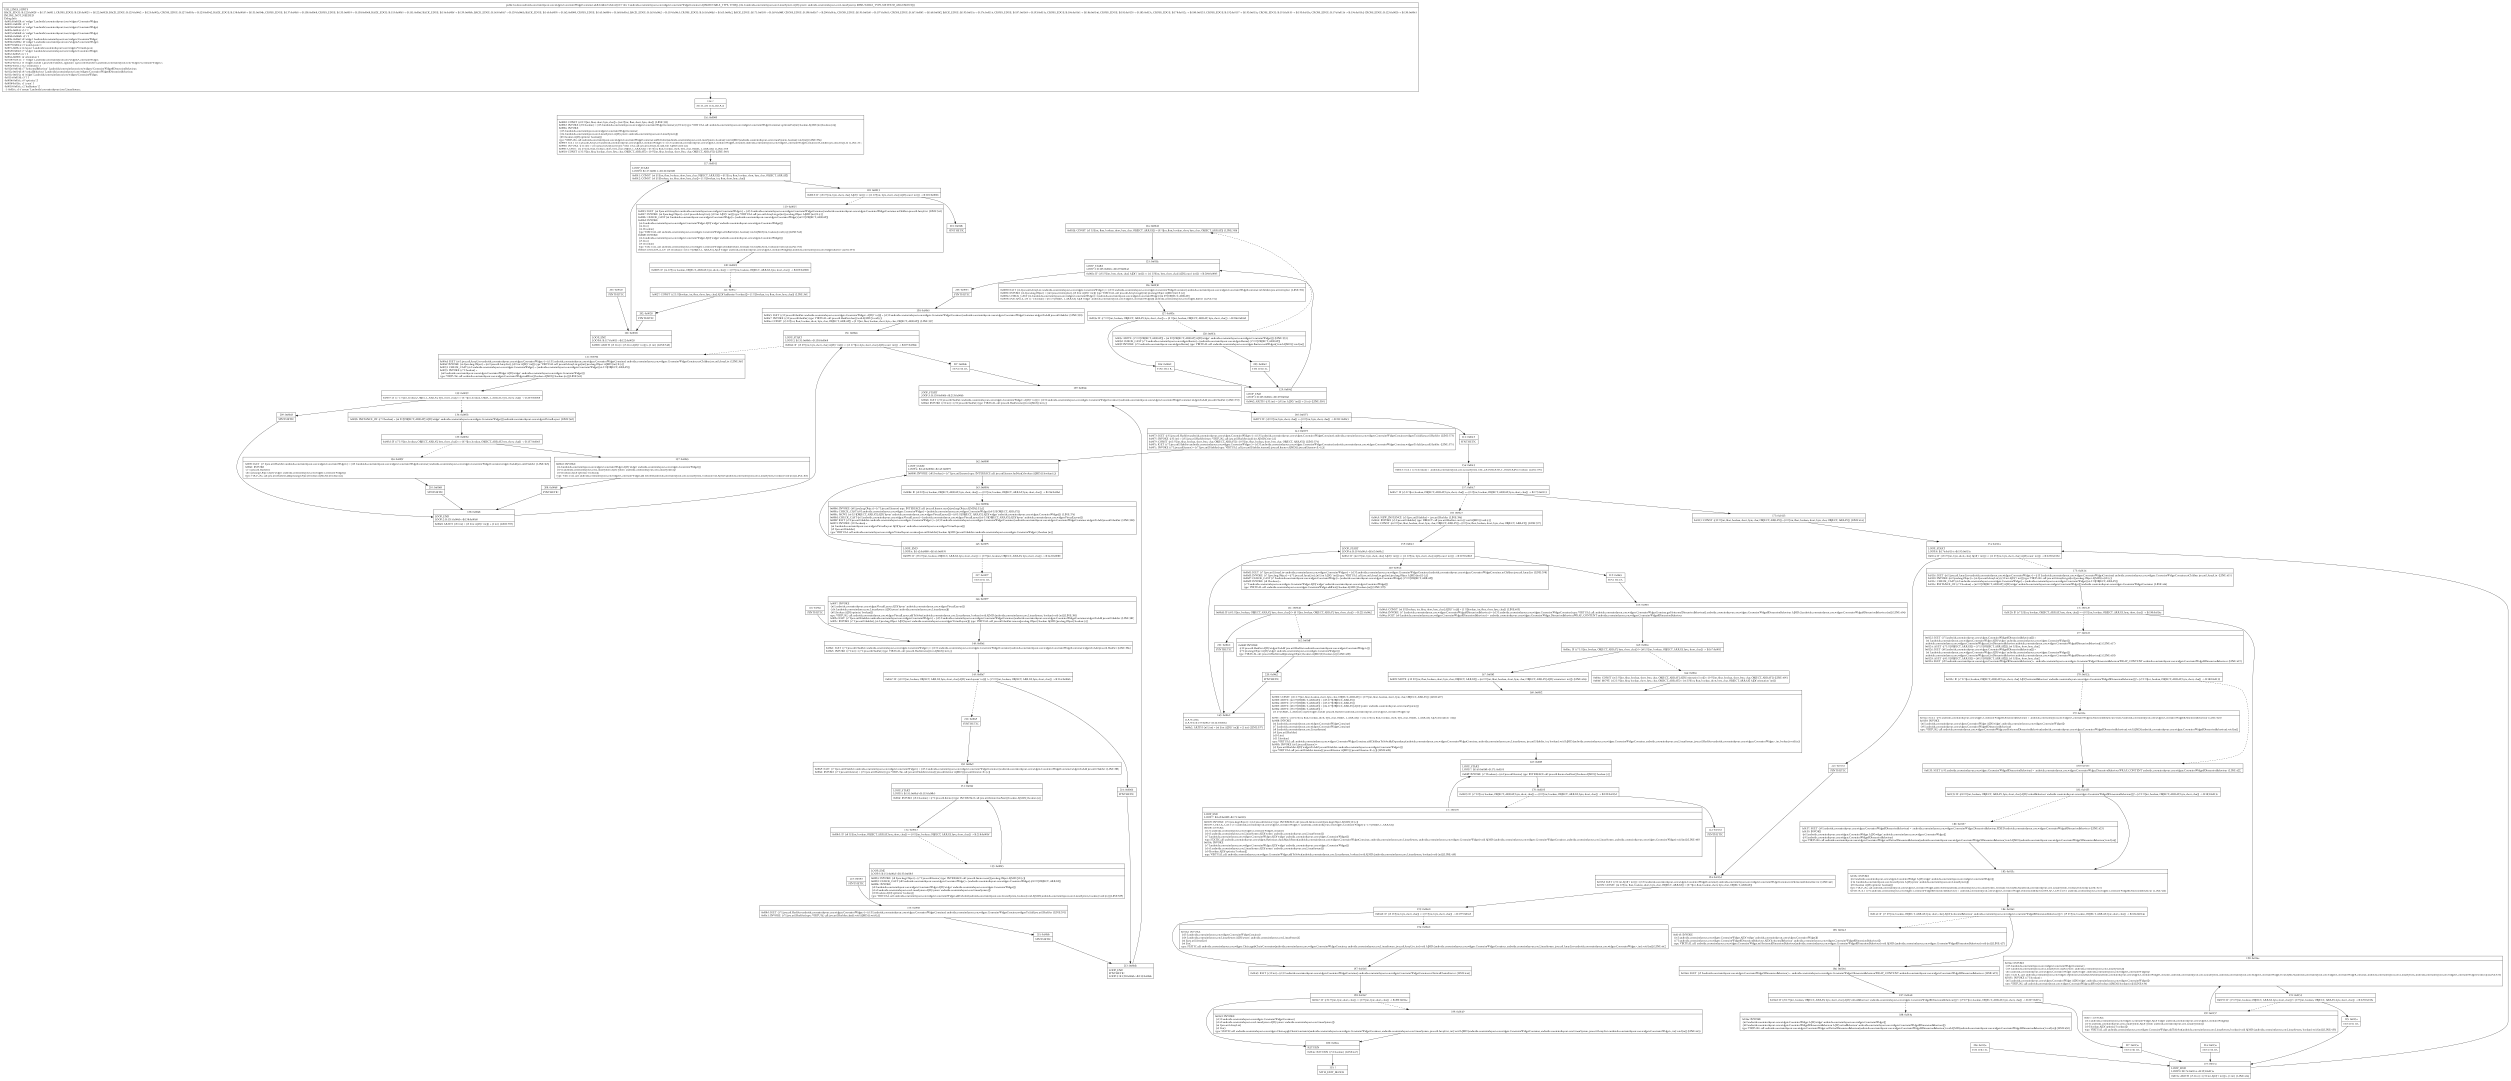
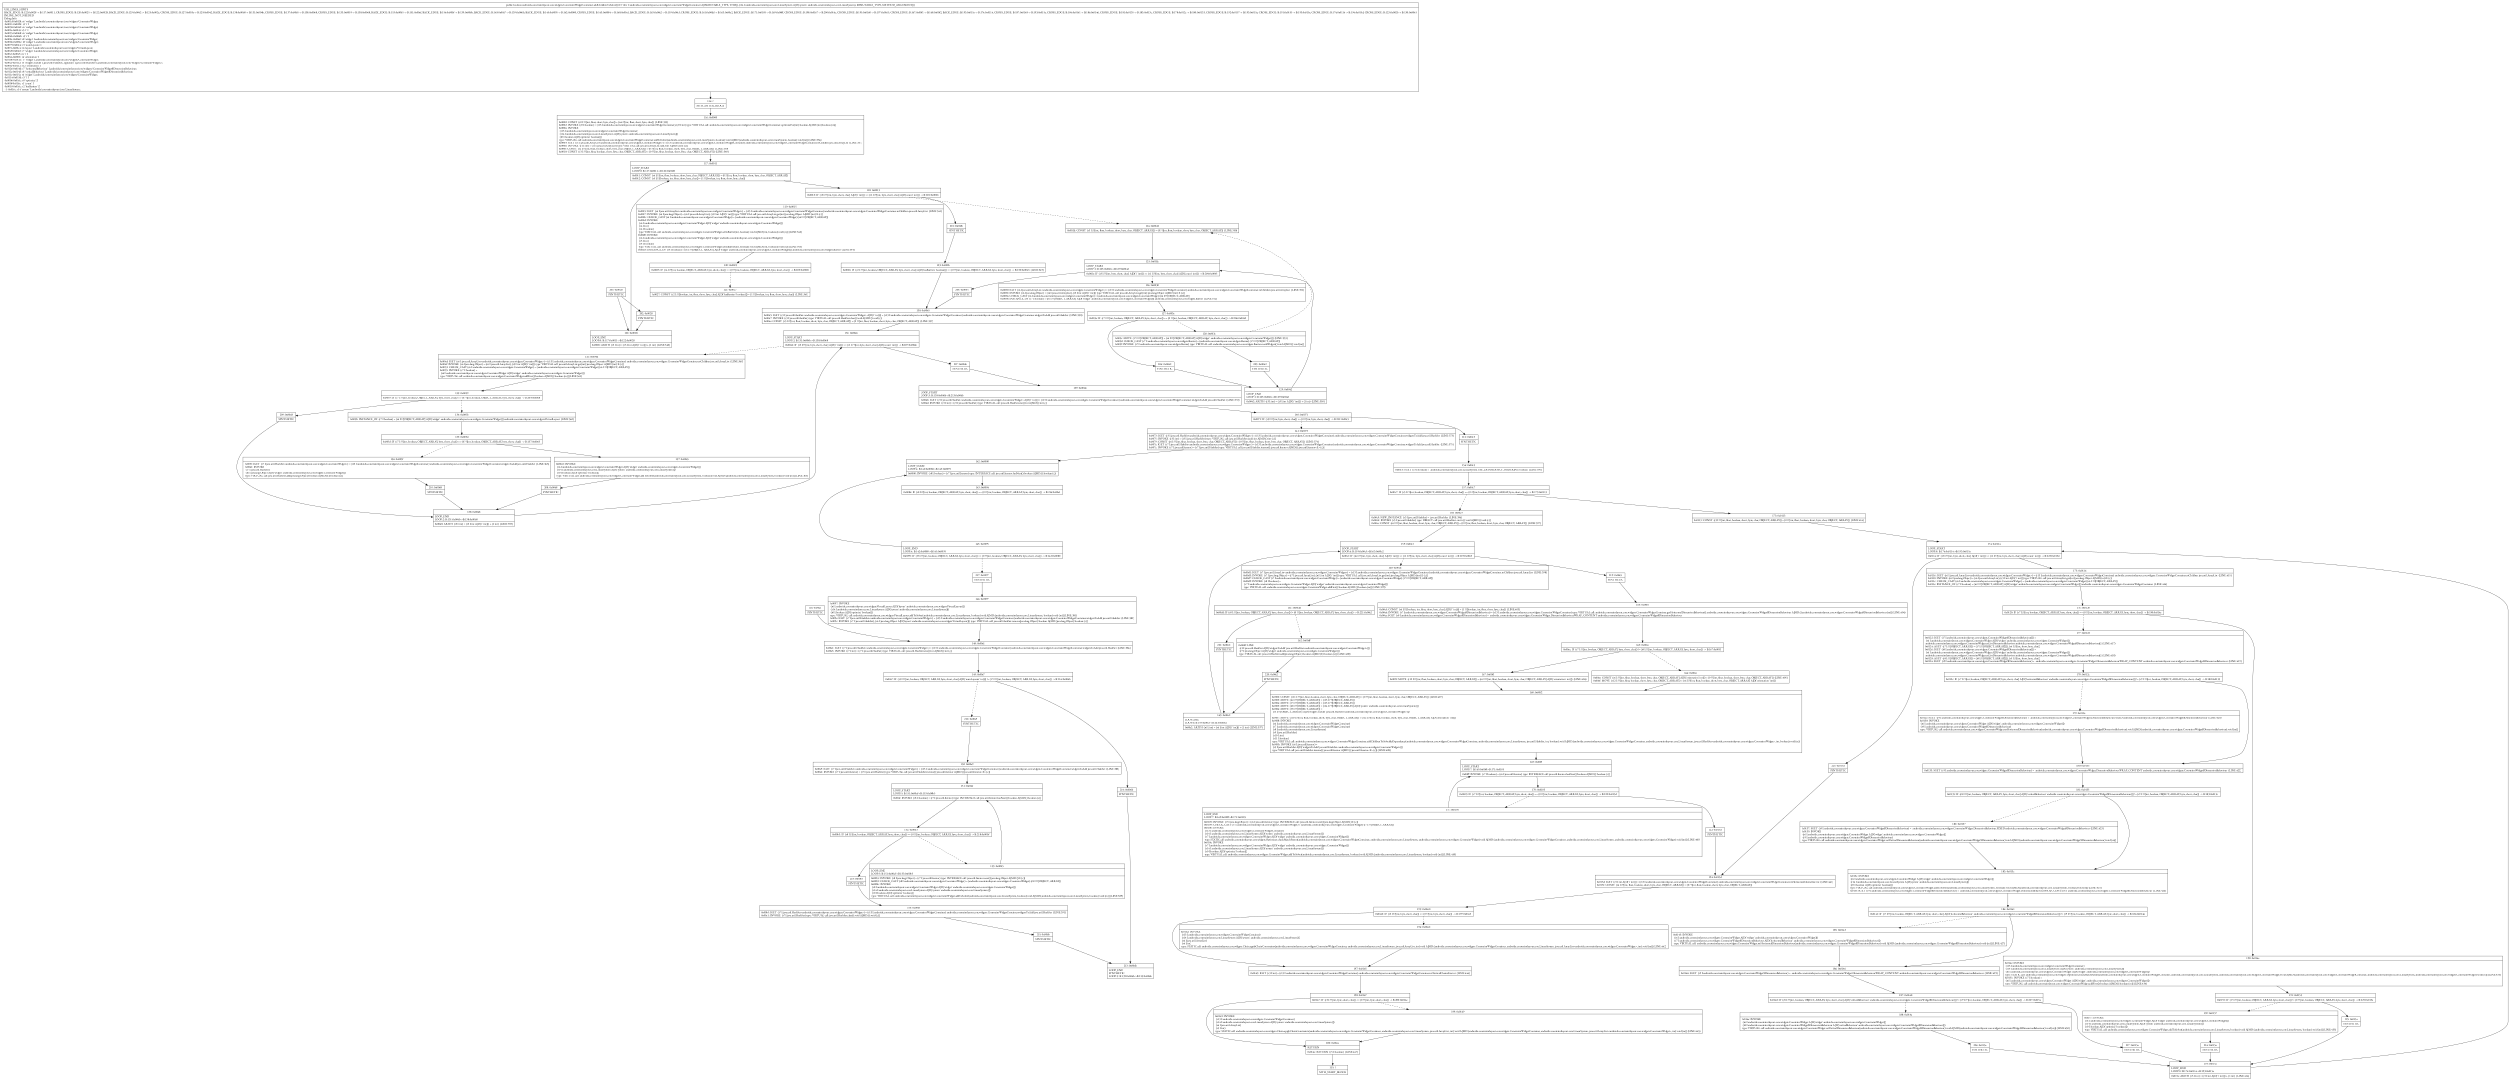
edge "118: 0x0013" -> "119: 0x0015": now "118: 0x0013" -> "124: 0x002d"
node "123: 0x002b": added
edge "121: 0x0027" -> "202: 0x0028": now "203: 0x0028" -> "202: 0x0028"
node "144: 0x0086": removed
edge "174: 0x0114" -> "175: 0x0116": style dashed -> solid
node "162: 0x00df": text "0x00df: INVOKE" -> "0x00df: LINE"
edge "213: 0x006b" -> "139: 0x006b": removed
edge "178: 0x012c" -> "180: 0x0133": style dashed -> solid
edge "152: 0x00b3" -> "218: 0x00bf": added
edge "192: 0x0157" -> "190: 0x014e": now "192: 0x0157" -> "224: 0x015a"
edge "188: 0x014a" -> "226: 0x015a": added
node "115: ?": text "MTH_EXIT_BLOCK" -> "MTH_START_BLOCK"
